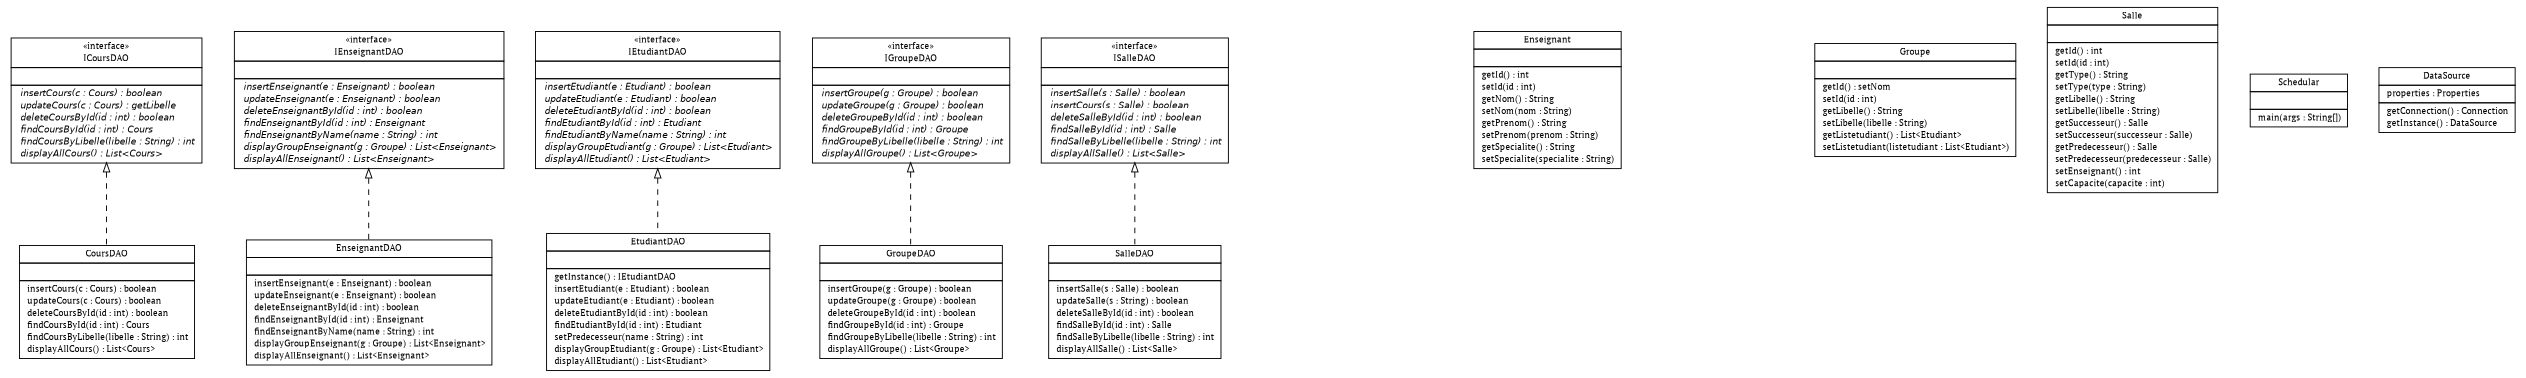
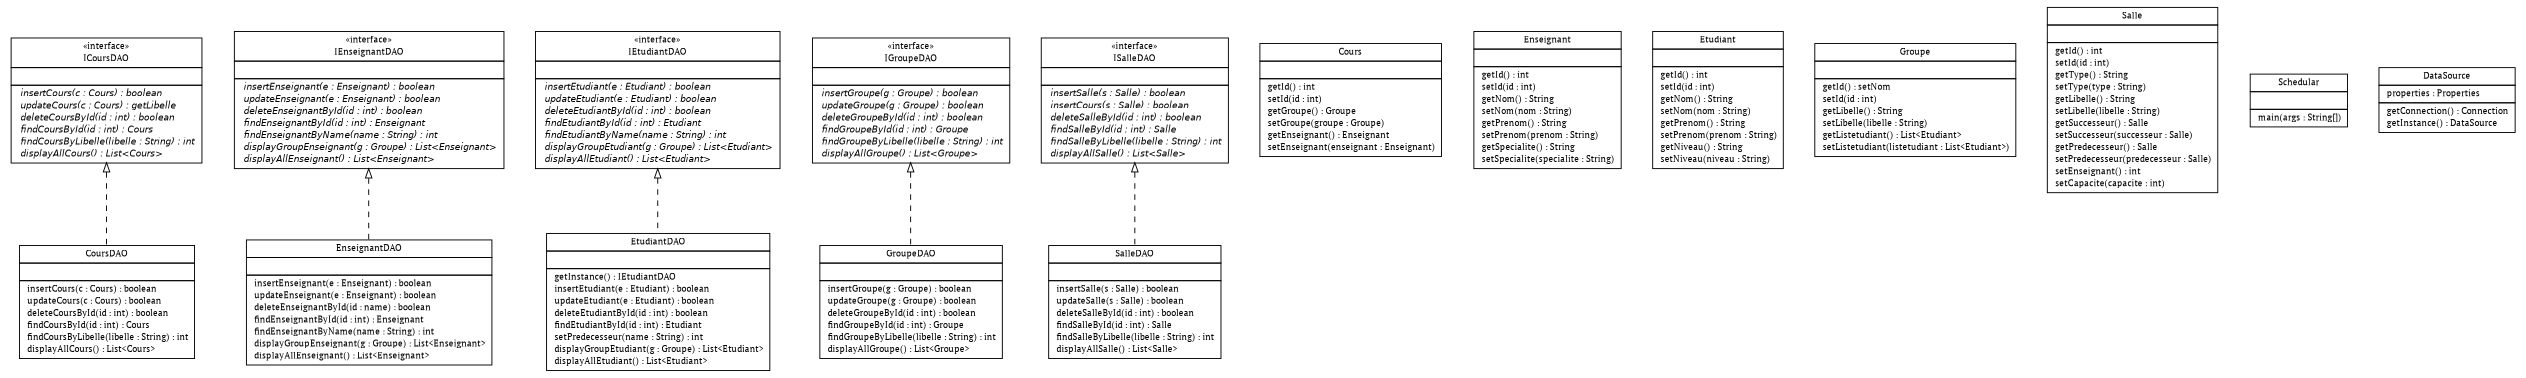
node "Cours": added
node "Etudiant": added
node "SalleDAO": text "updateSalle(s : String) : boolean" -> "updateSalle(s : Salle) : boolean"
node "EnseignantDAO": text "deleteEnseignantById(id : int) : boolean" -> "deleteEnseignantById(id : name) : boolean"
